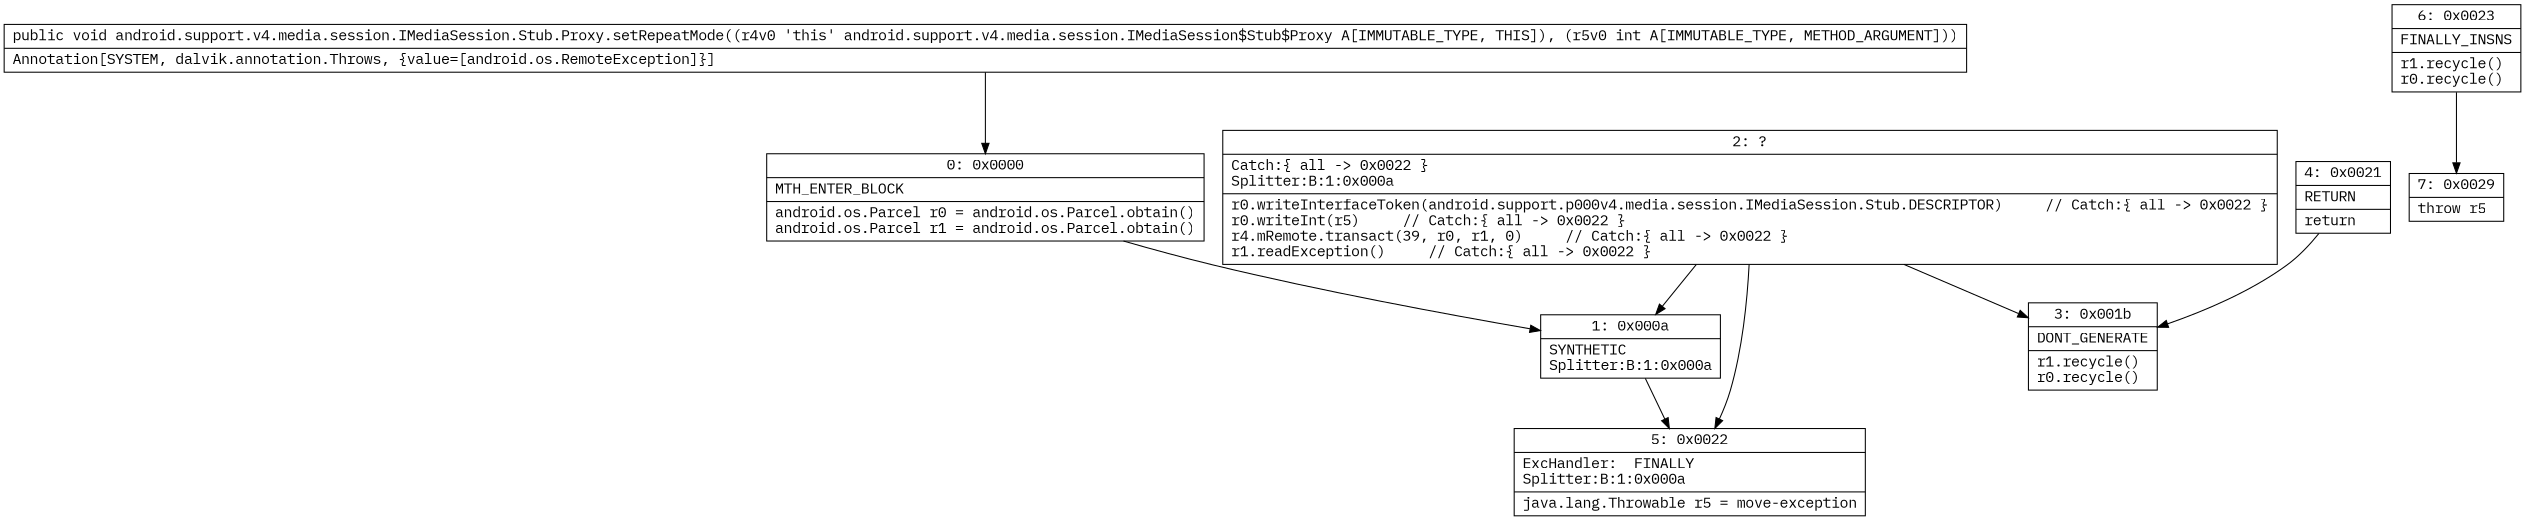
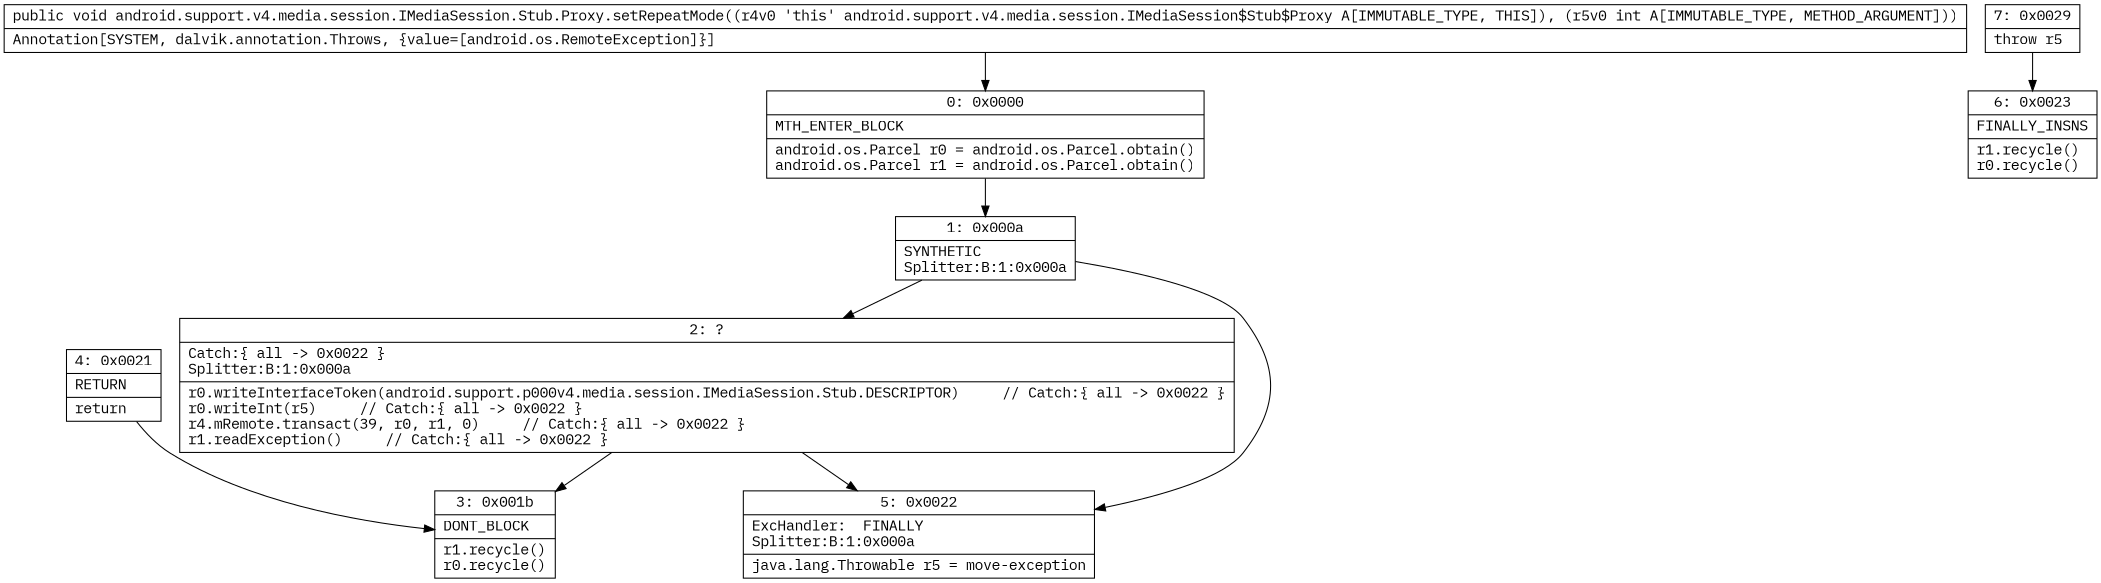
edge "6: 0x0023" -> "7: 0x0029": reversed
edge "2: ?" -> "1: 0x000a": reversed
node "3: 0x001b": text "DONT_GENERATE" -> "DONT_BLOCK"
